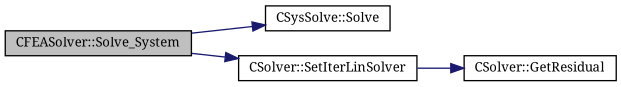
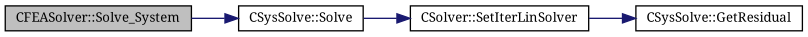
edge "CFEASolver::Solve_System" -> "CSolver::SetIterLinSolver": now "CSysSolve::Solve" -> "CSolver::SetIterLinSolver"
node "CSolver::GetResidual": label "CSolver::GetResidual" -> "CSysSolve::GetResidual"
